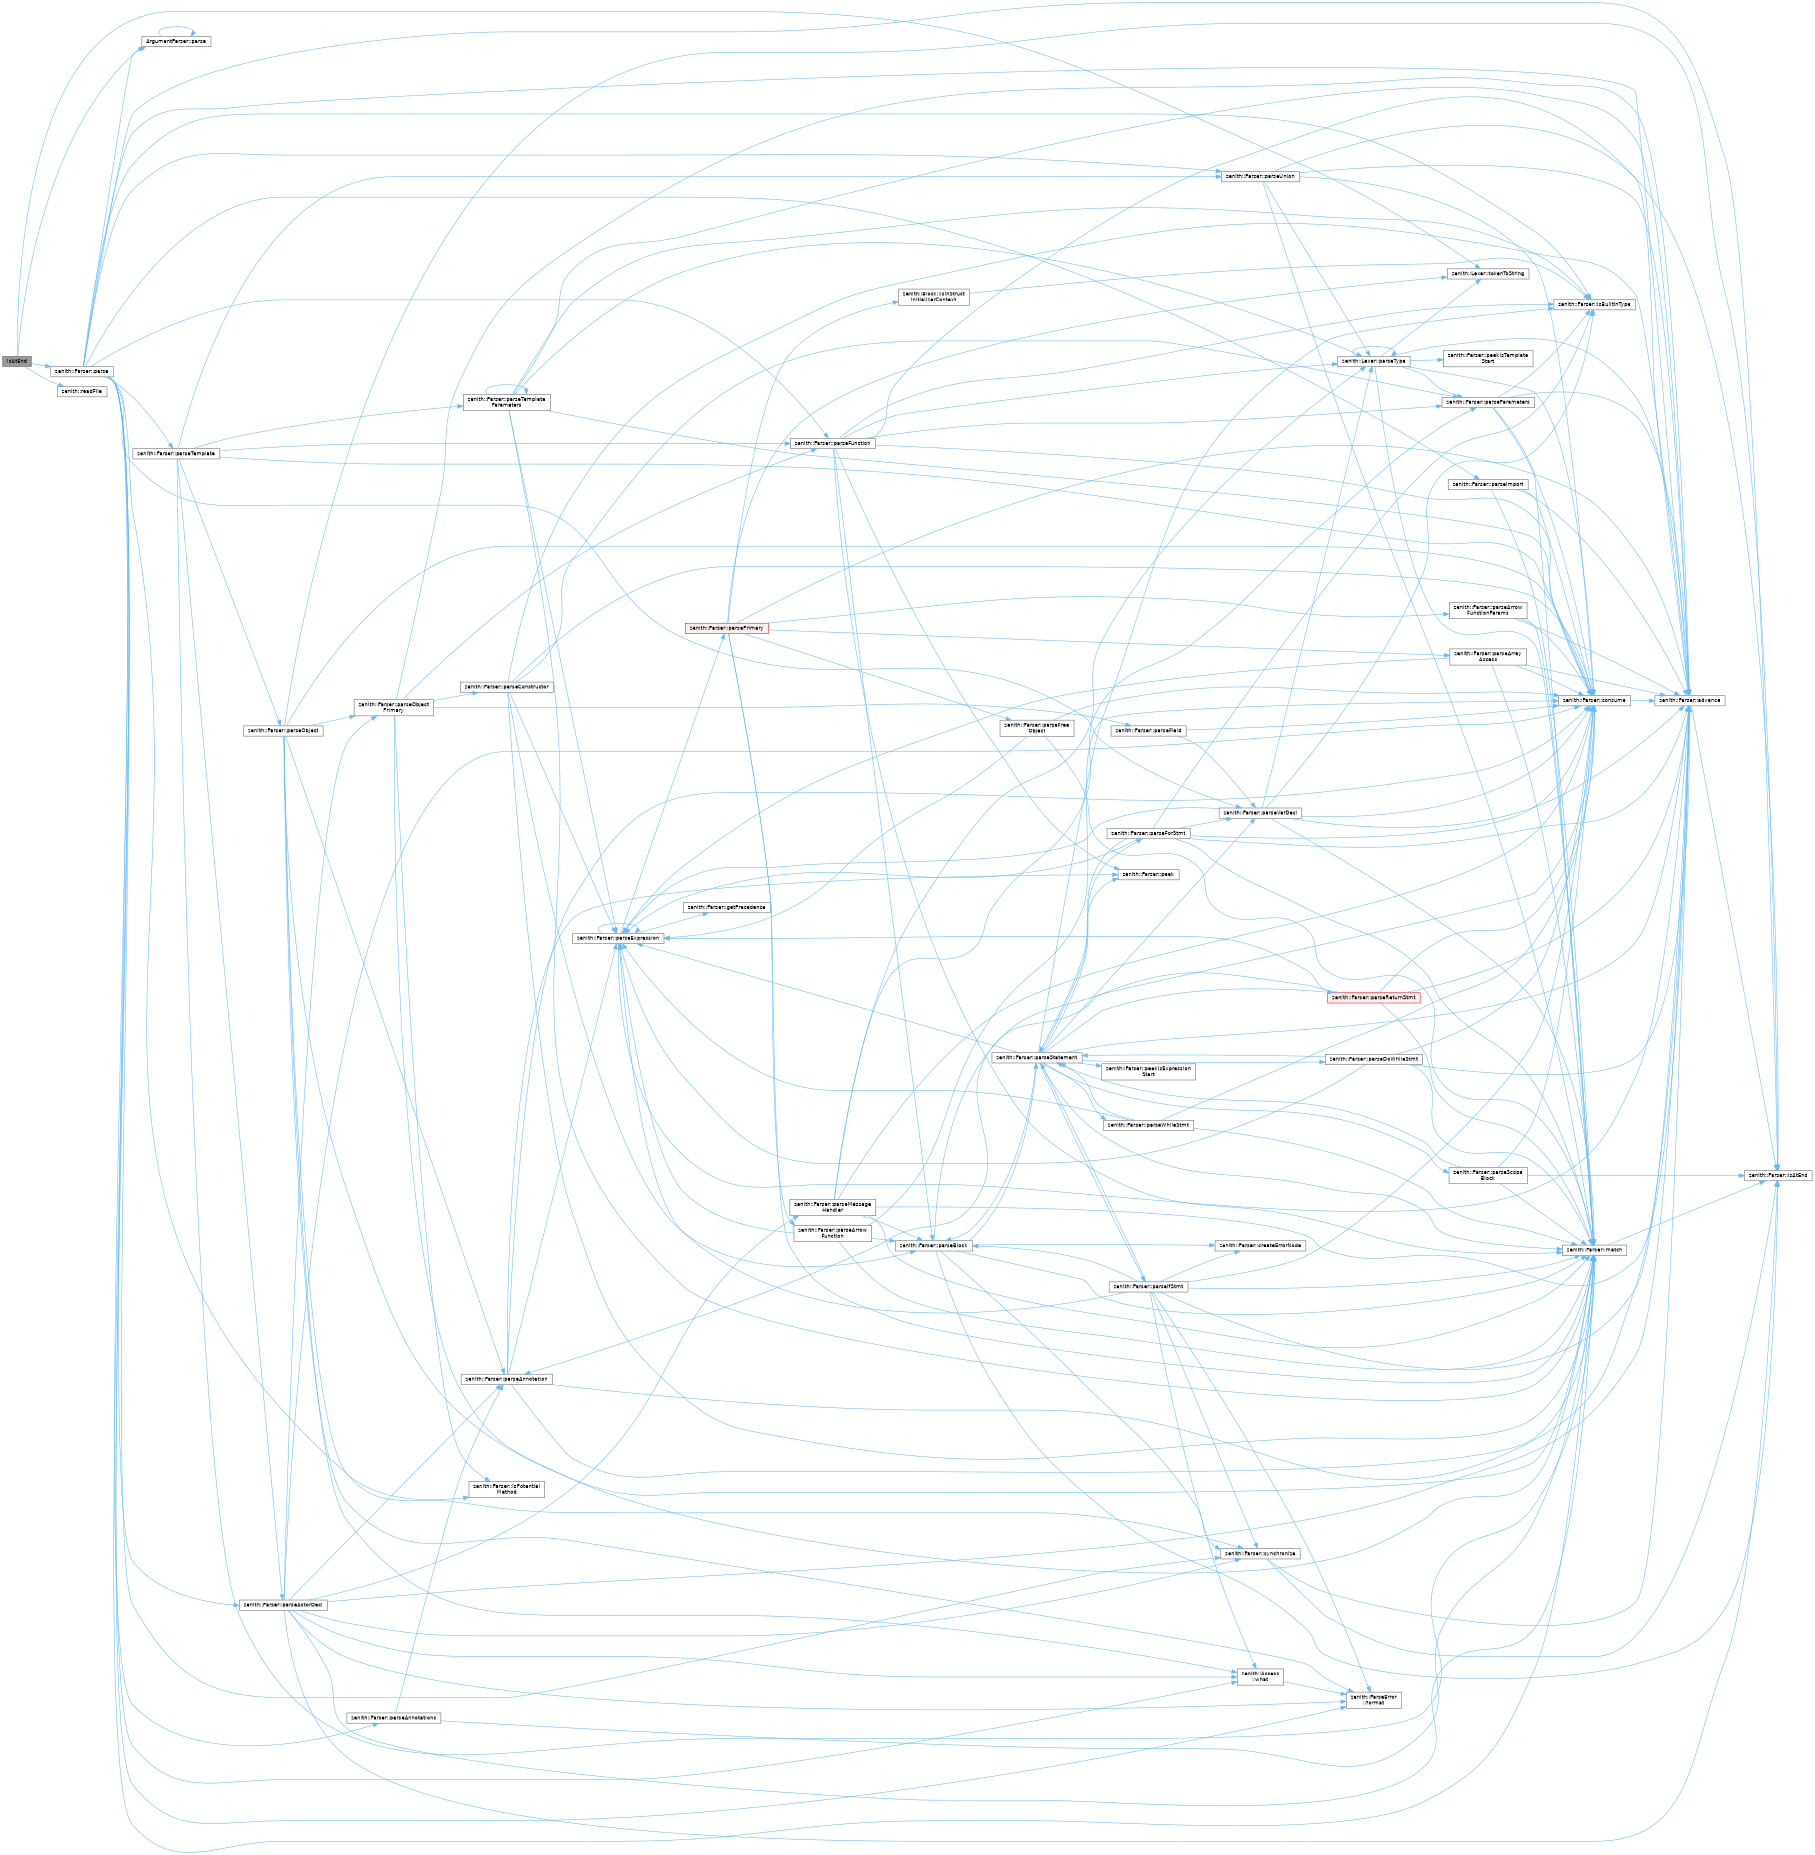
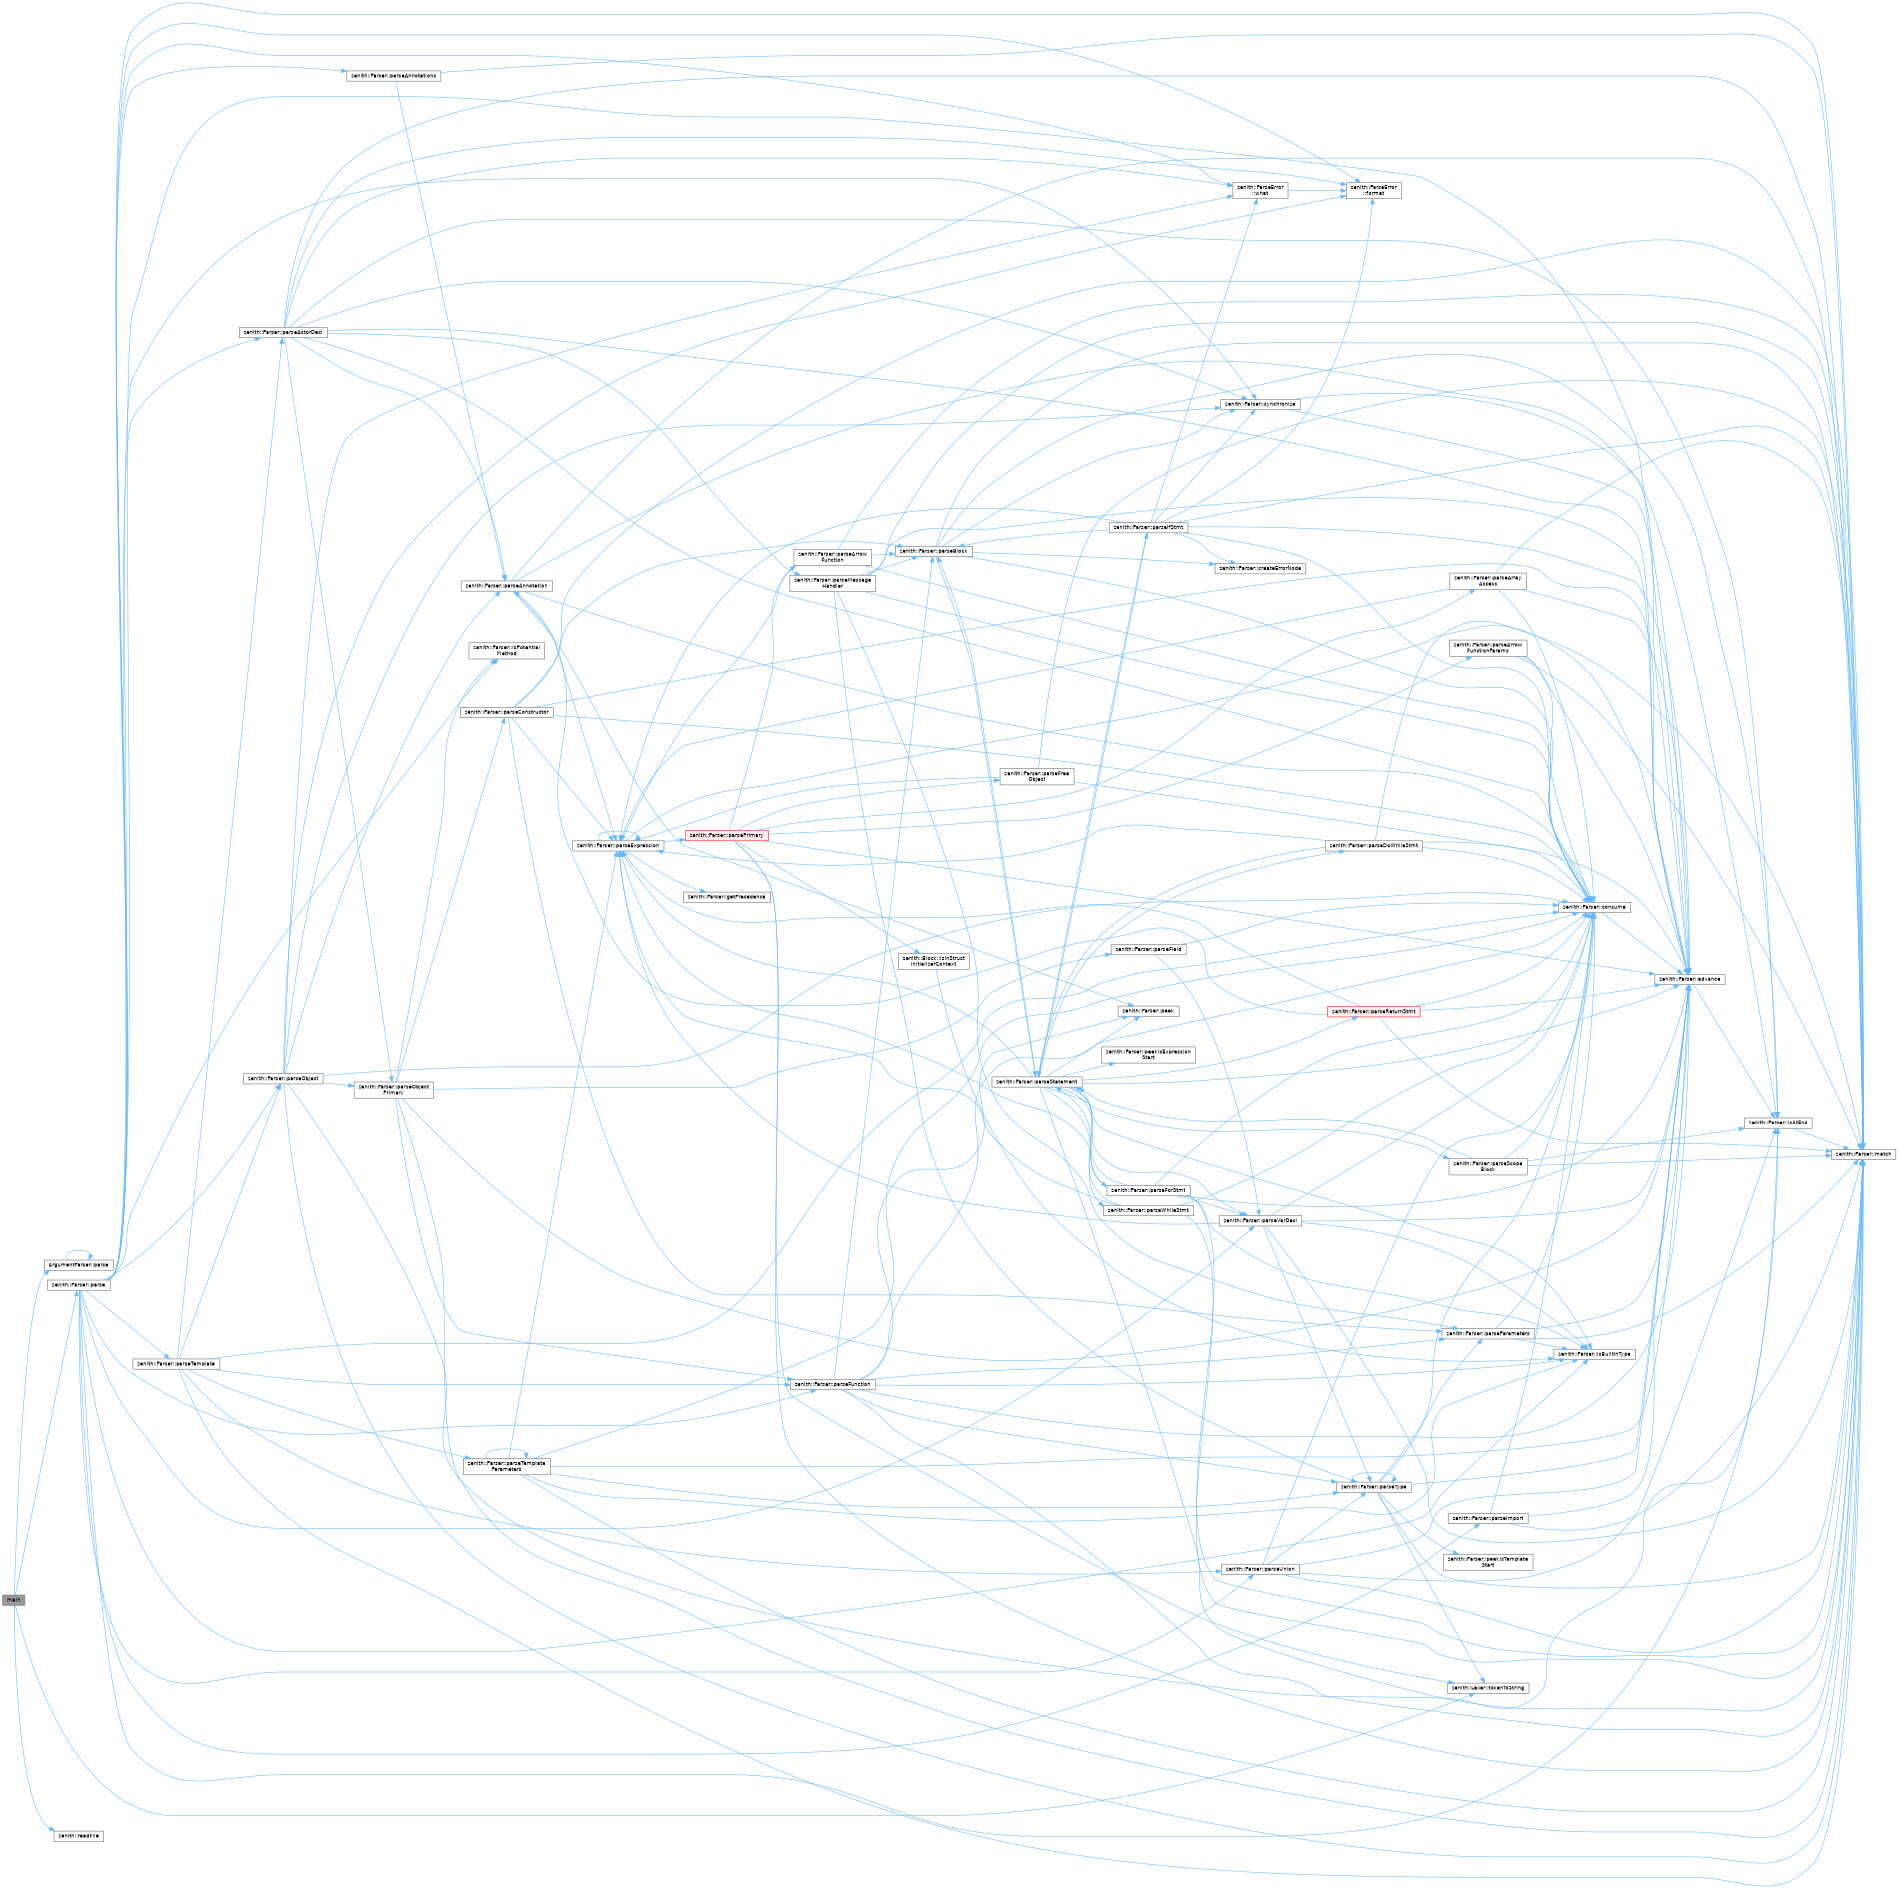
edge "zenith::Parser::parse" -> "ArgumentParser::parse": now "zenith::Parser::parse" -> "zenith::Parser::parseObject"
node "isAtEnd": label "isAtEnd" -> "main"
node "zenith::Lexer::parseType": label "zenith::Lexer::parseType" -> "zenith::Parser::parseType"
edge "zenith::Parser::match" -> "zenith::Parser::isAtEnd": reversed
node "zenith::Access ::what": label "zenith::Access ::what" -> "zenith::ParseError ::what"
